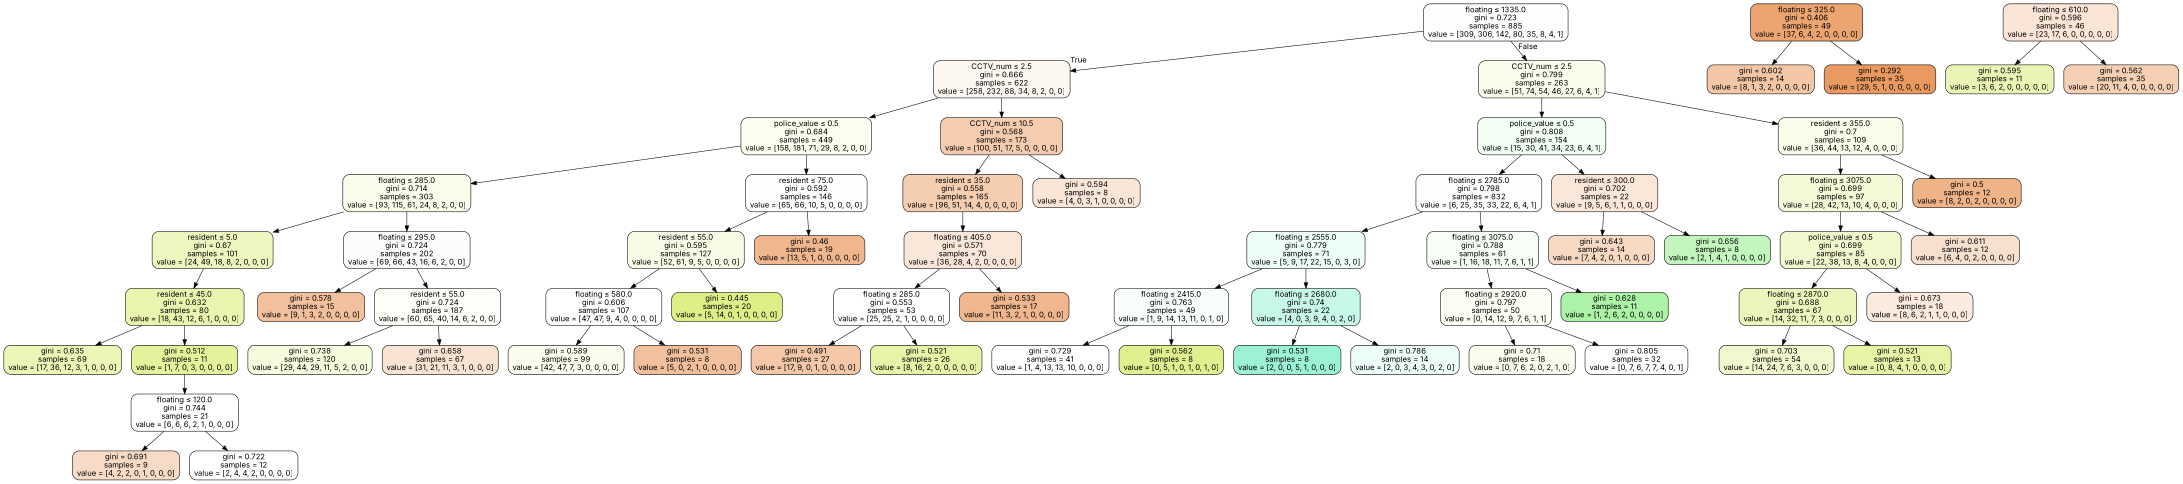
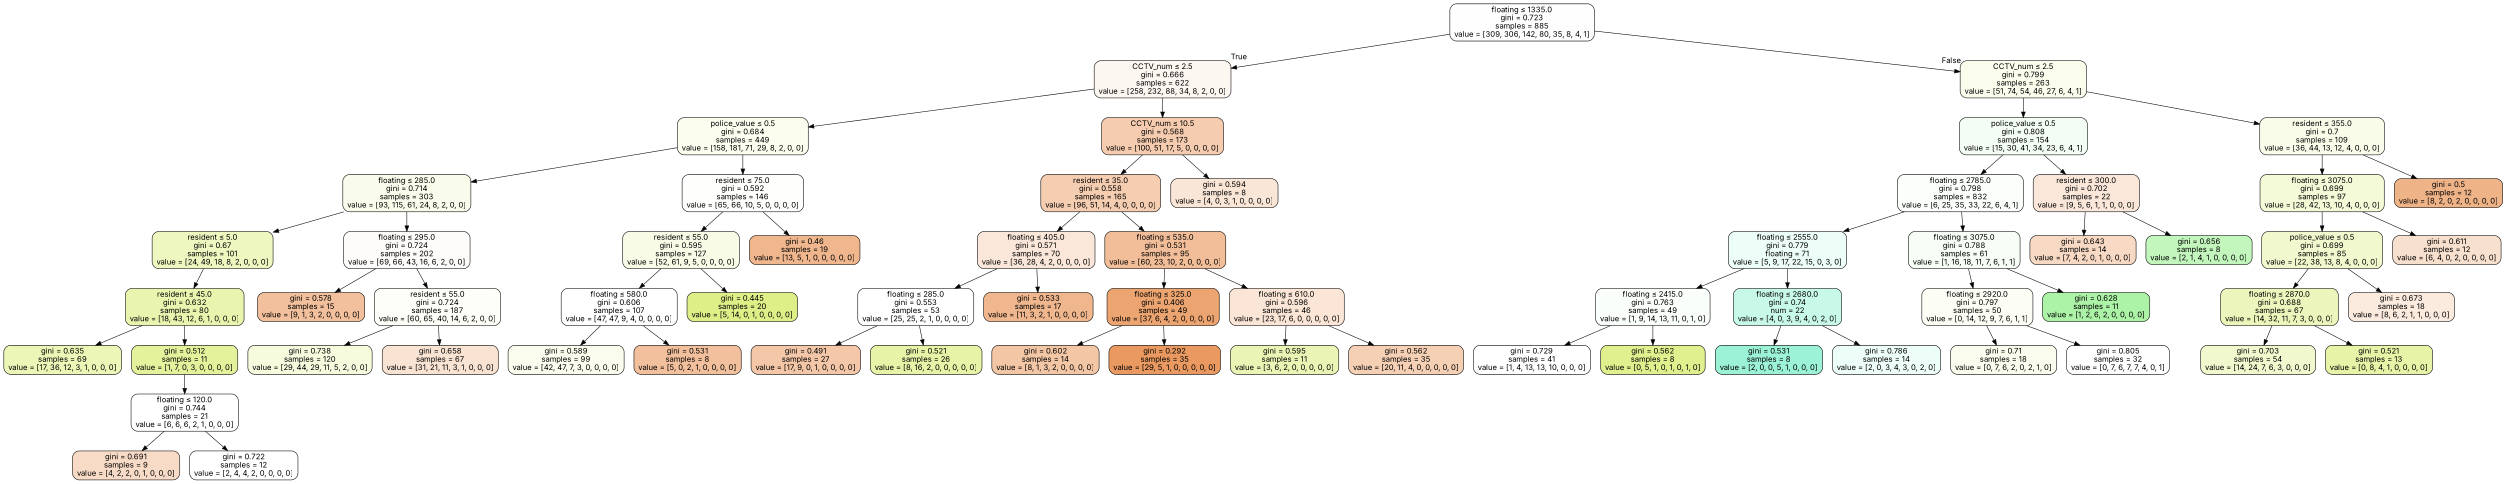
node "floating ≤ 535.0": added
node "floating ≤ 2555.0": text "samples = 71" -> "floating = 71"
node "floating ≤ 2680.0": text "samples = 22" -> "num = 22"
